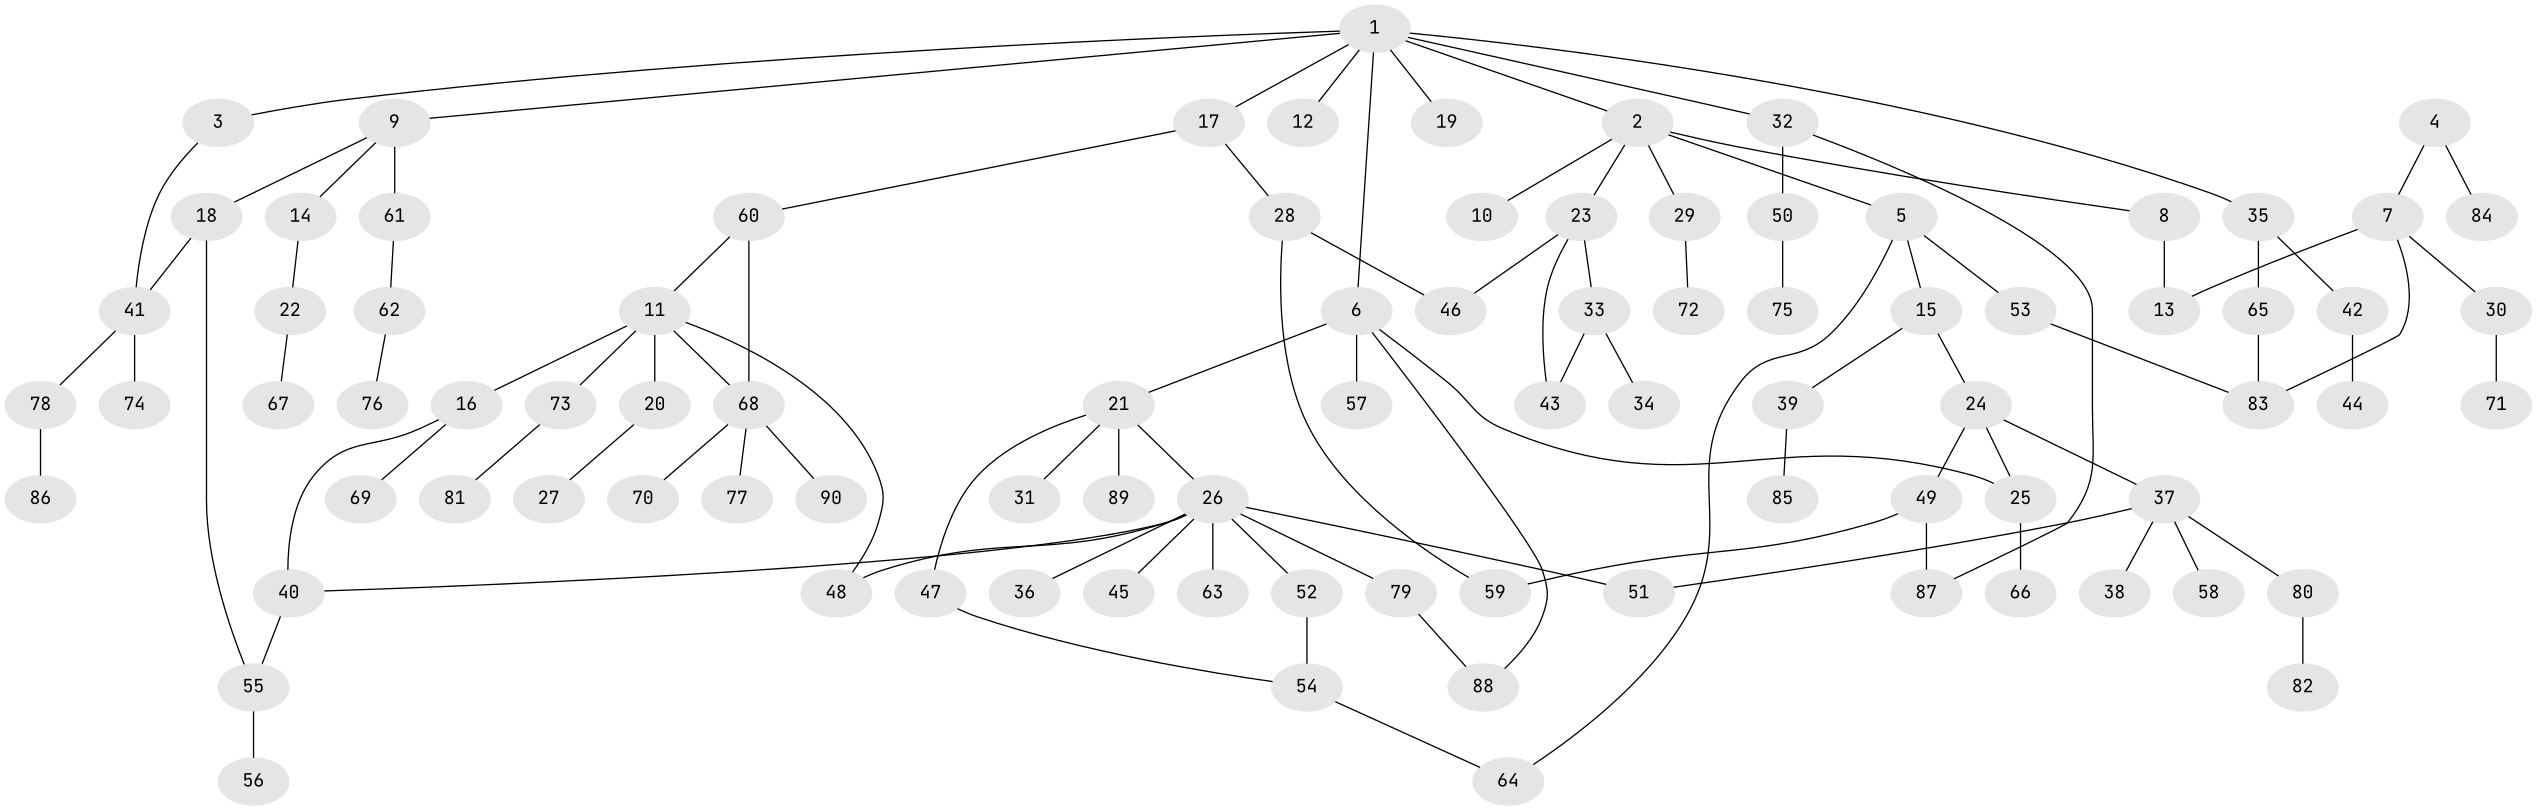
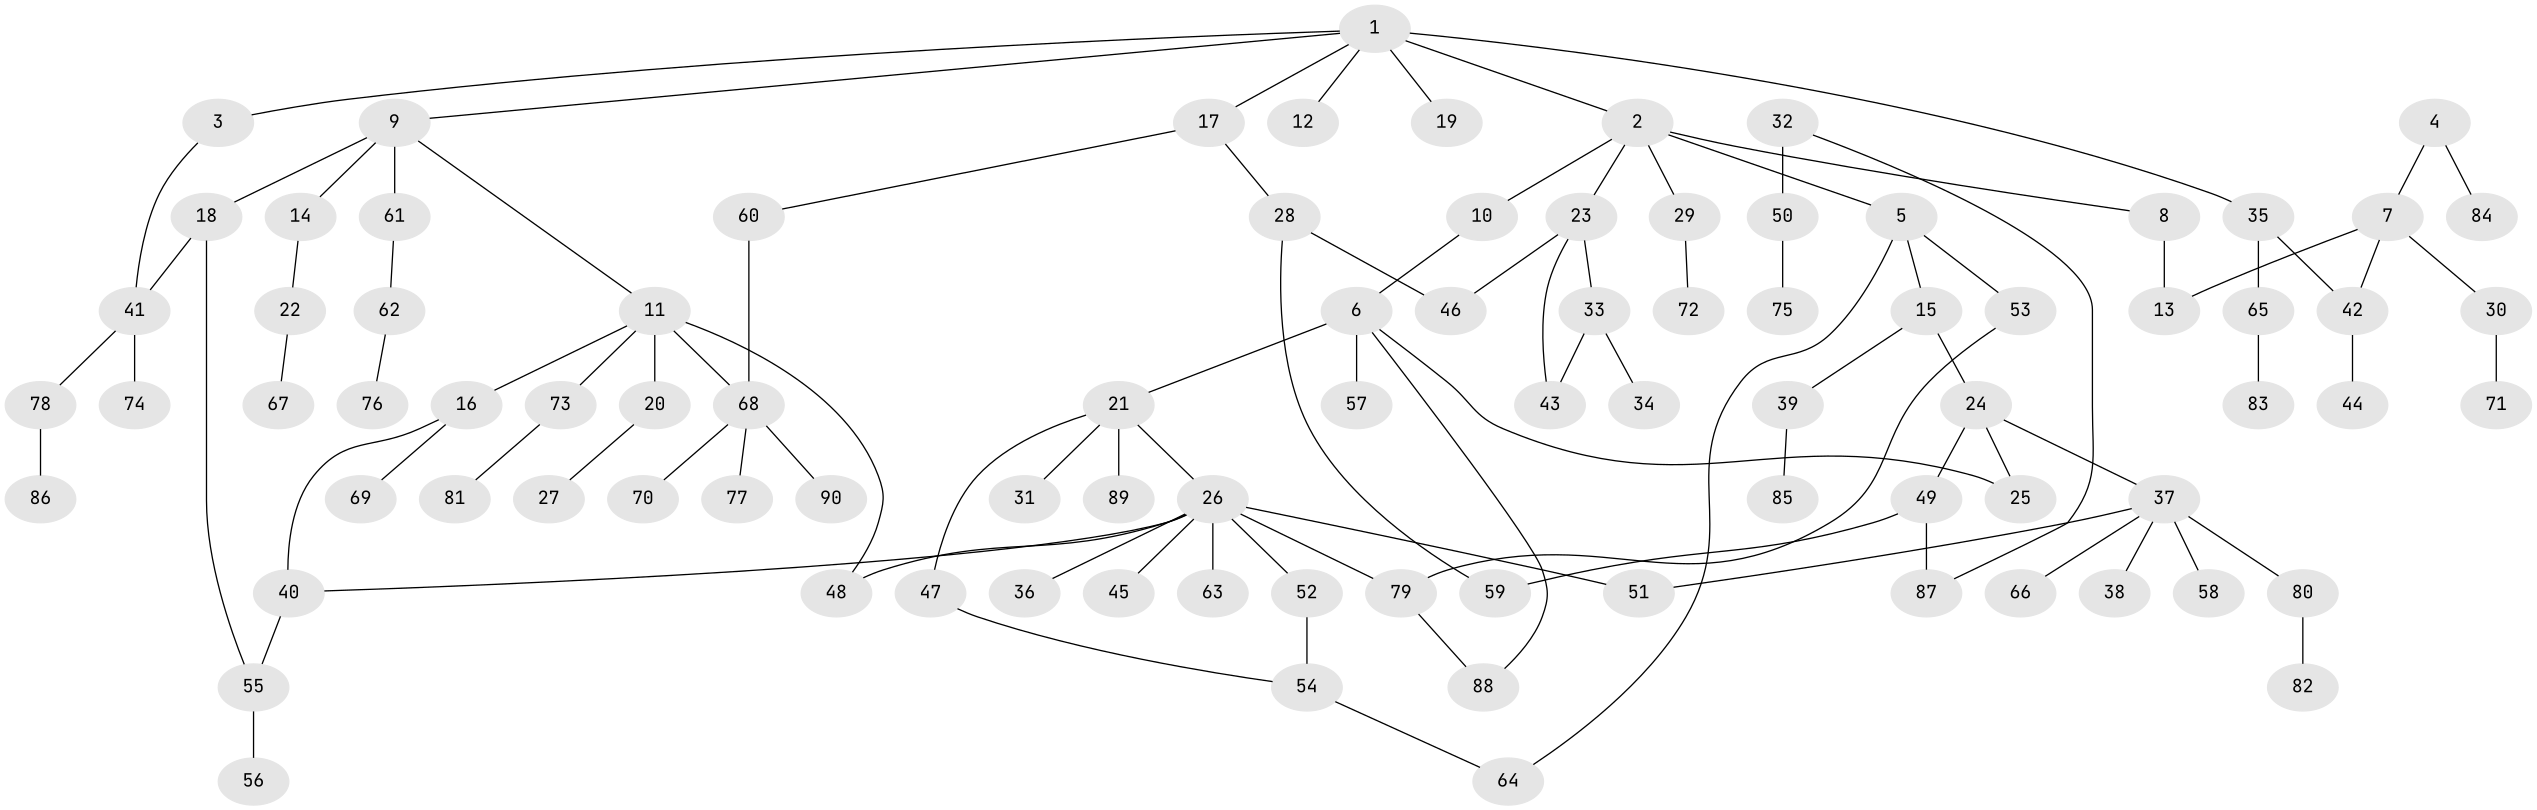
edge "1" -- "32": removed
edge "1" -- "6": now "10" -- "6"
edge "60" -- "11": now "9" -- "11"
edge "7" -- "83": now "7" -- "42"
edge "53" -- "83": now "53" -- "79"
edge "25" -- "66": now "37" -- "66"
